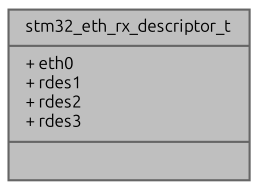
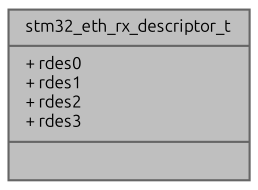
node "stm32_eth_rx_descriptor_t": text "+ eth0" -> "+ rdes0"
